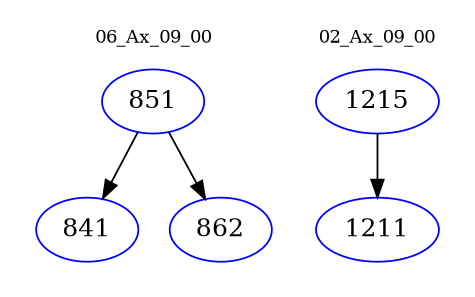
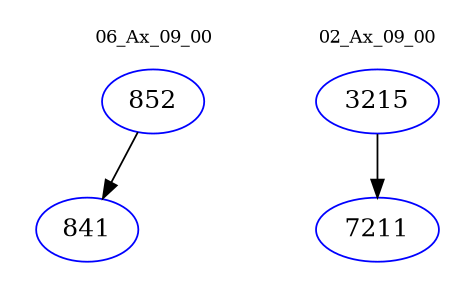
node "851": label "851" -> "852"
node "1215": label "1215" -> "3215"
node "862": removed
node "1211": label "1211" -> "7211"
